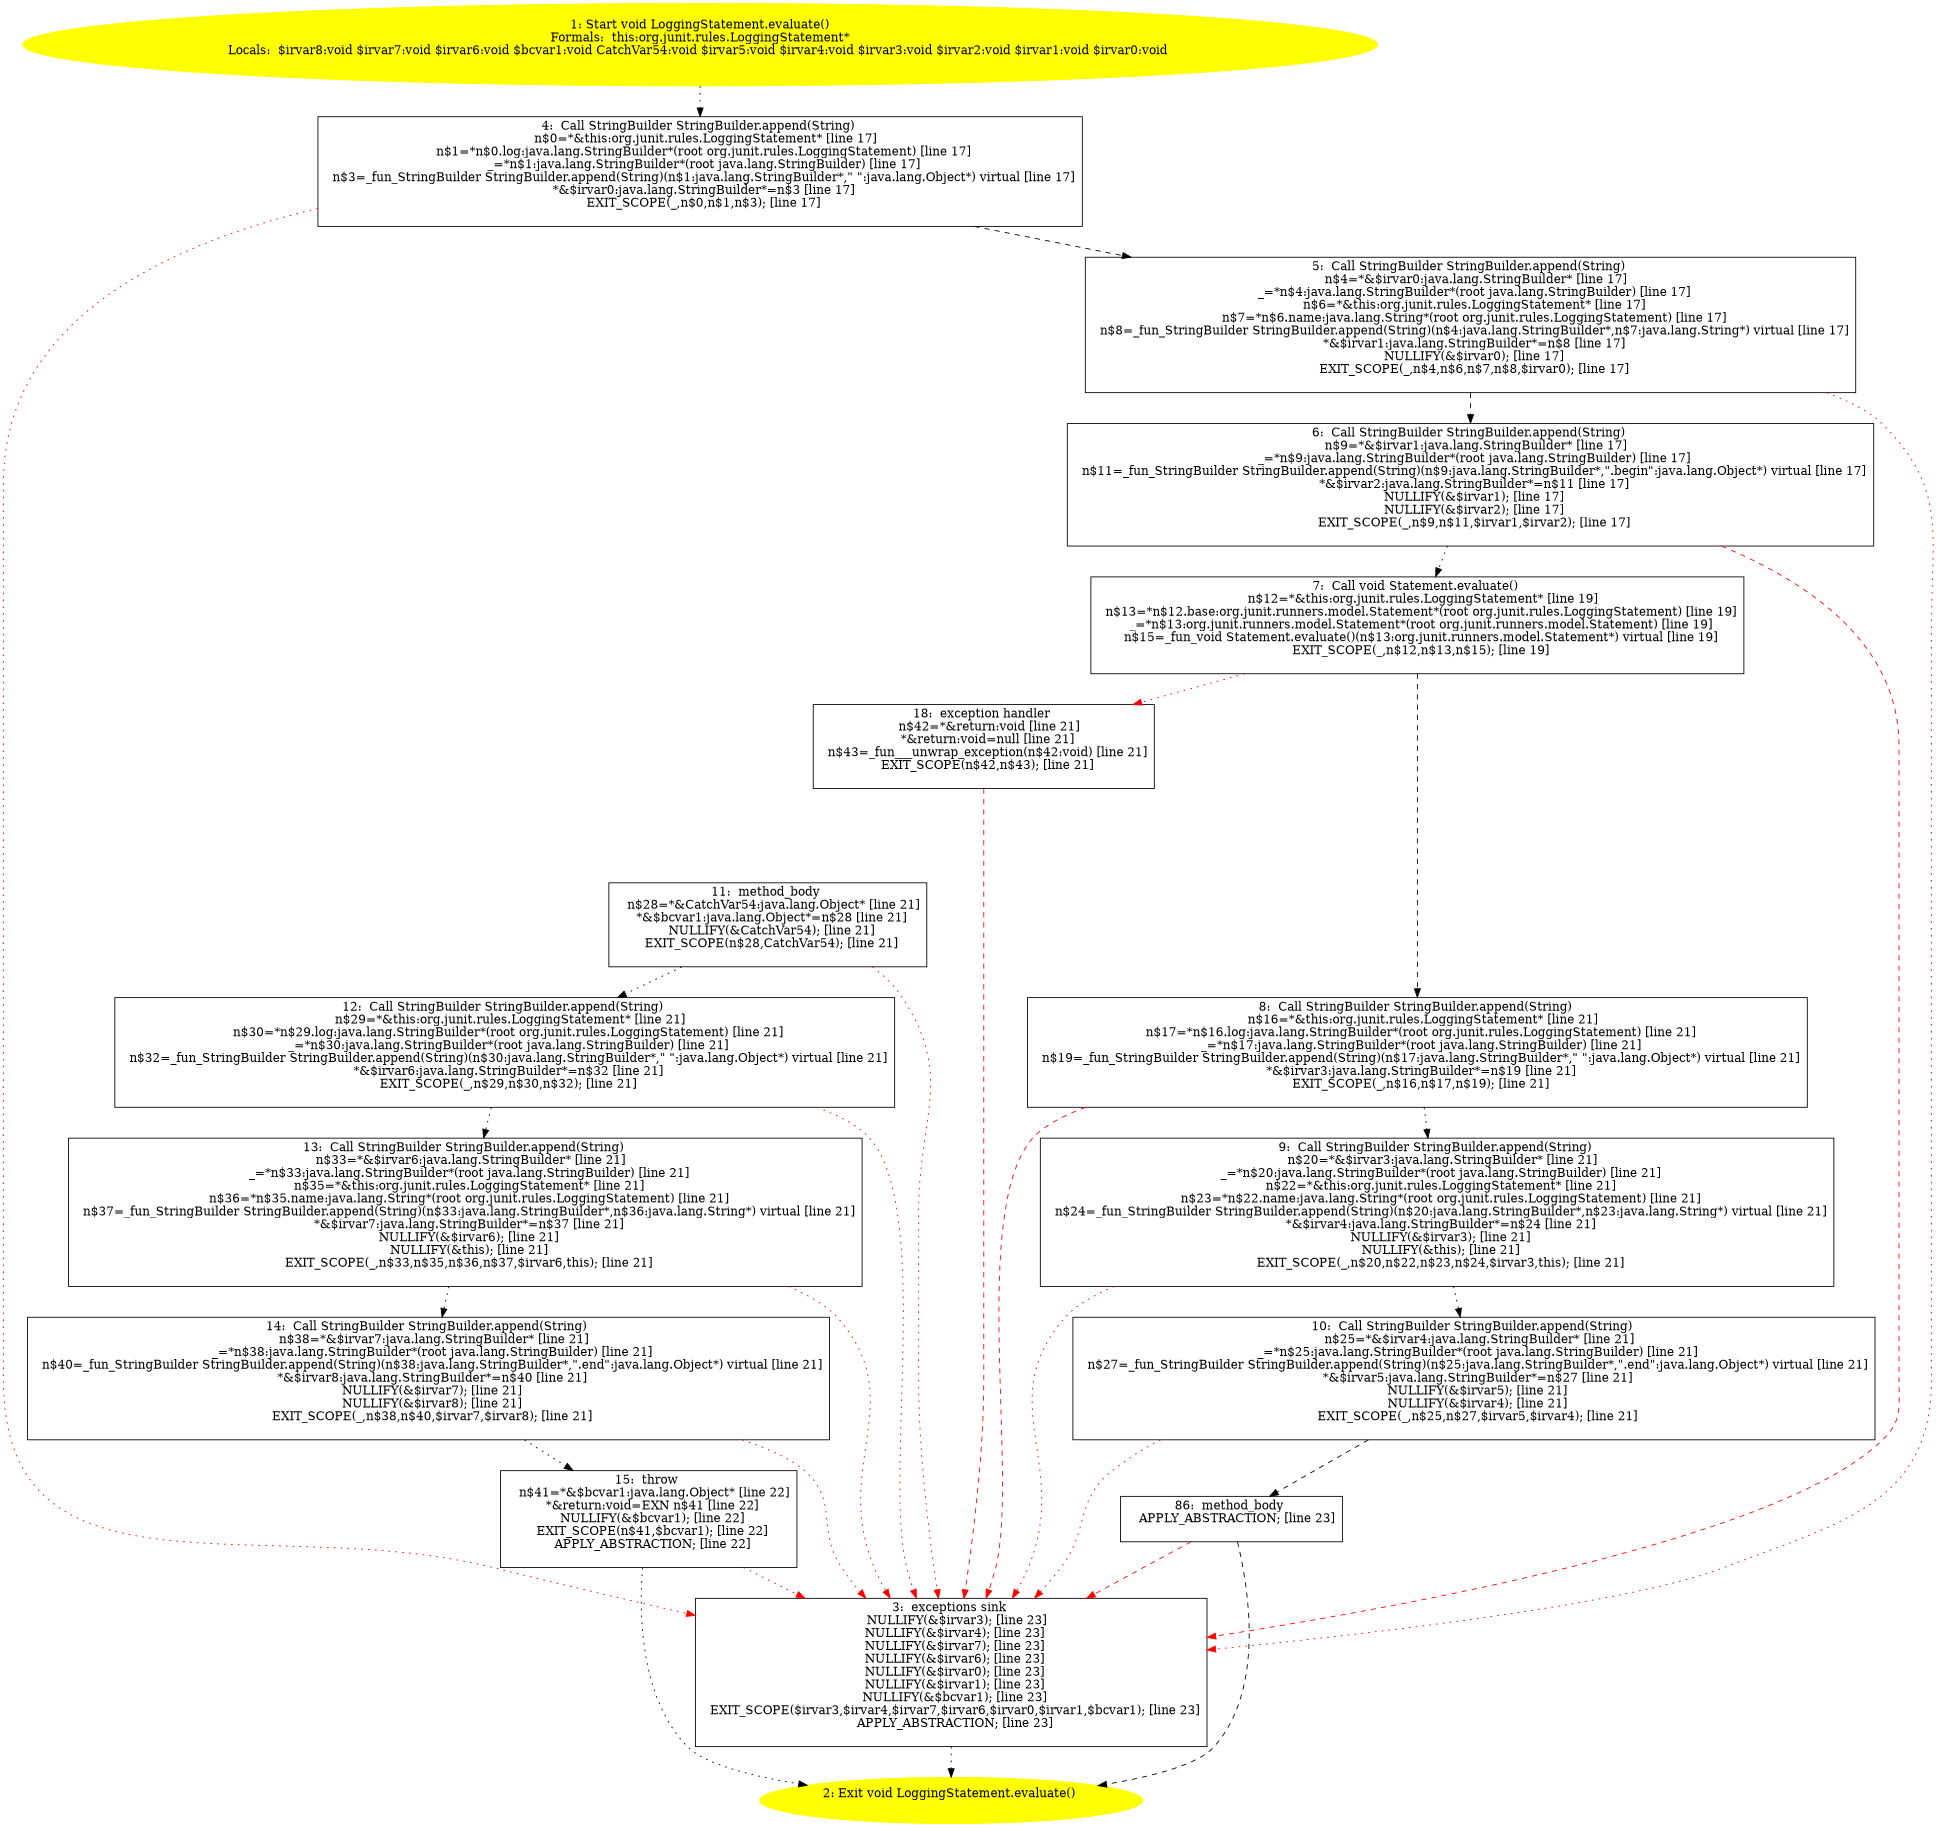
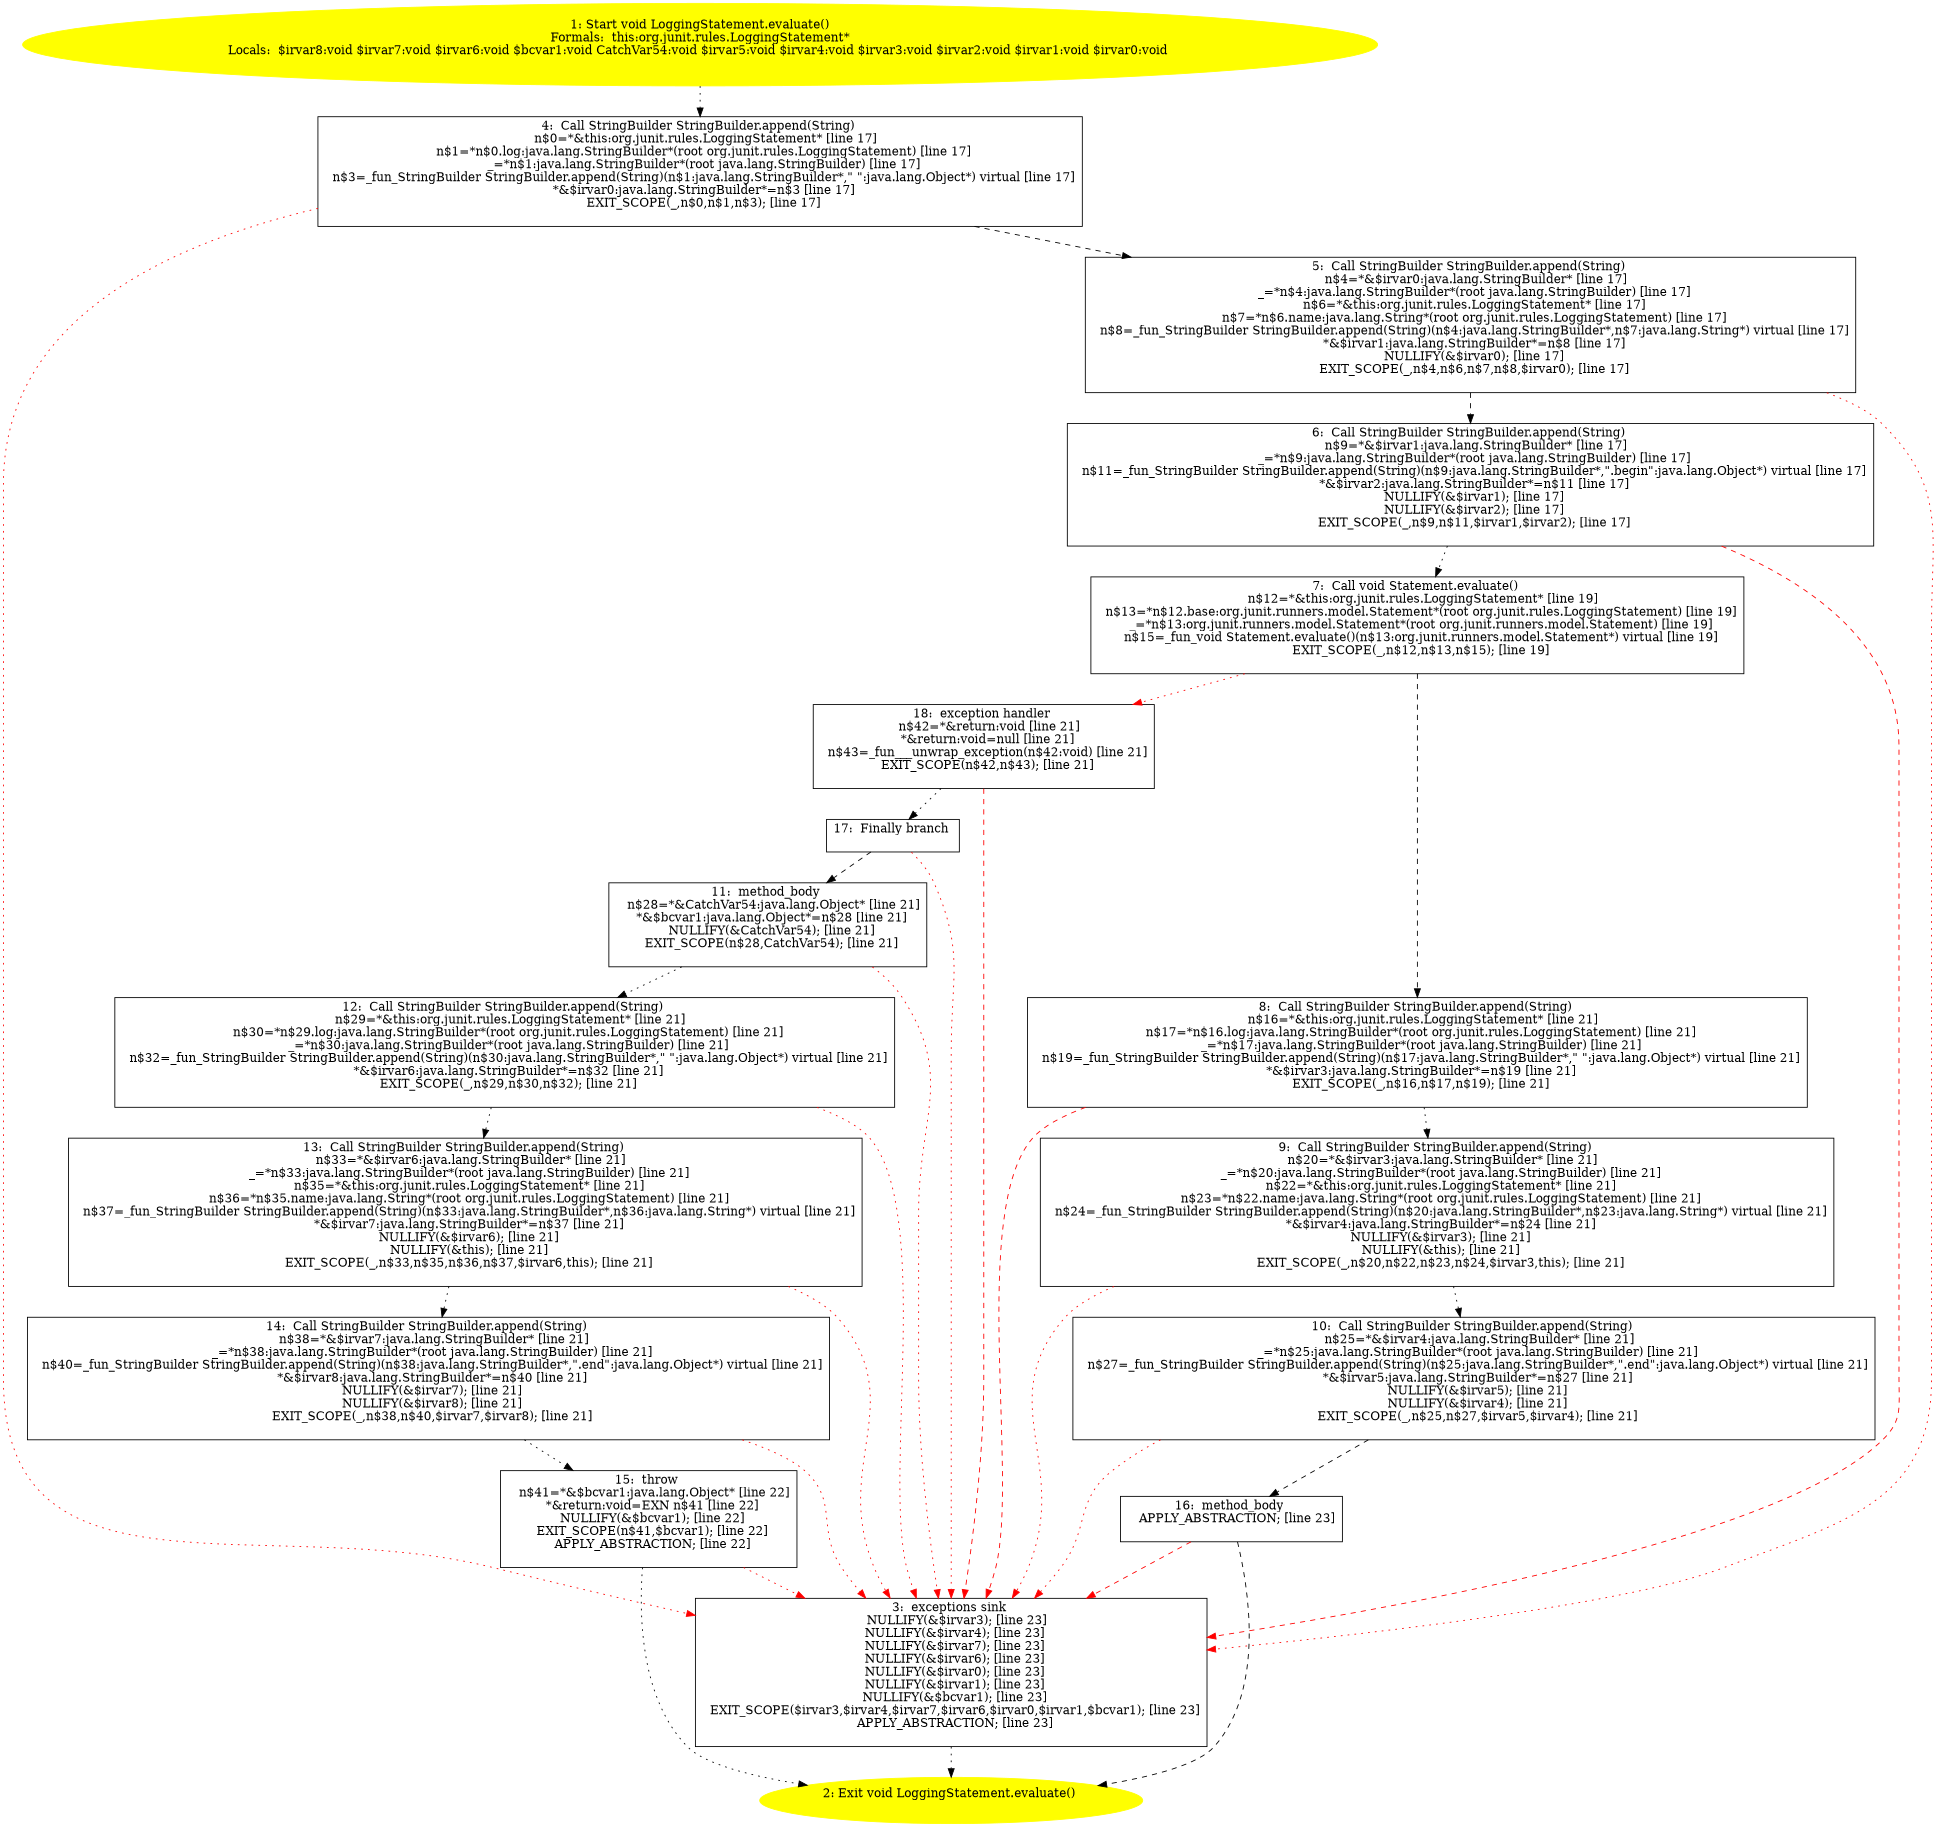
node "17:  Finally branch": added
node "86:  method_body APPLY_ABSTRACTION; [line 23]": label "86:  method_body APPLY_ABSTRACTION; [line 23]" -> "16:  method_body APPLY_ABSTRACTION; [line 23]"
